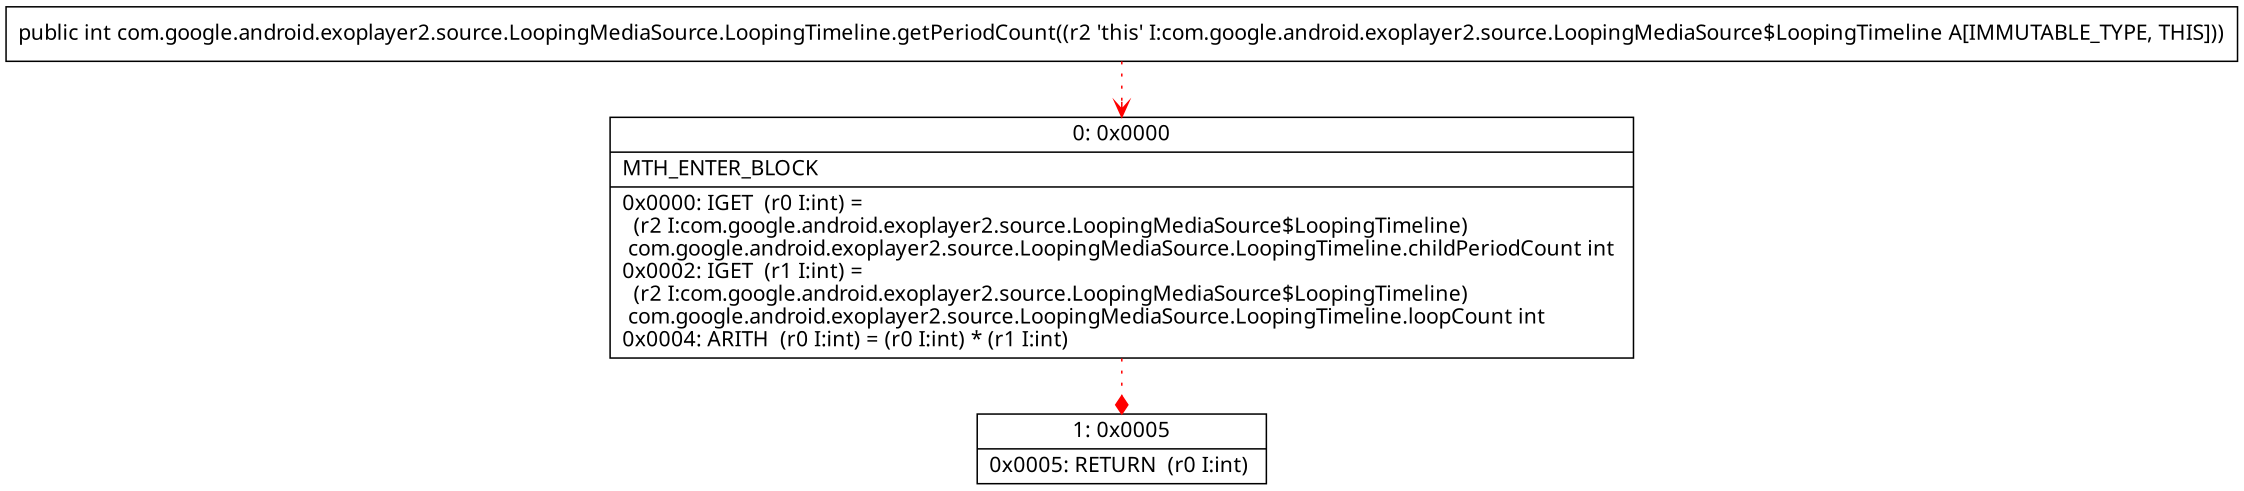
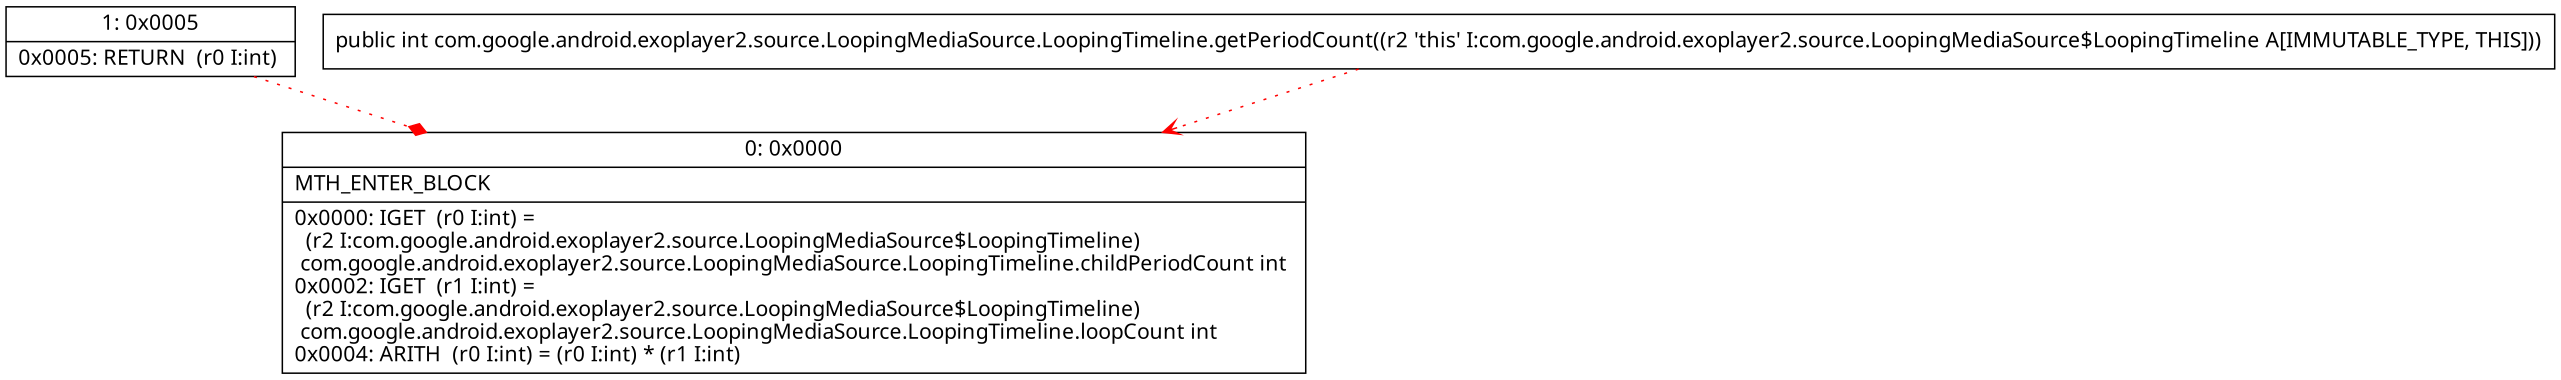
edge "0: 0x0000" -> "1: 0x0005": reversed
